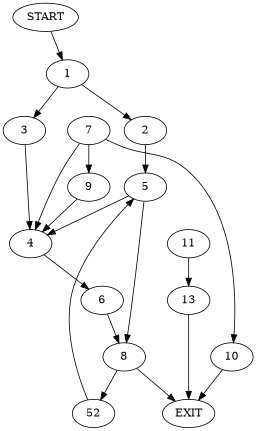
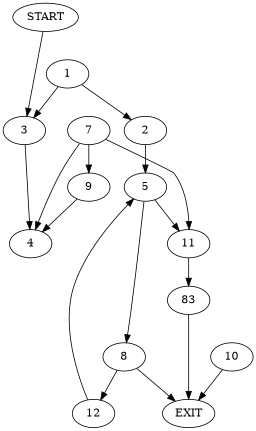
edge "START" -> "1": now "START" -> "3"
edge "7" -> "10": now "7" -> "11"
edge "5" -> "4": now "5" -> "11"
node "6": removed
node "13": label "13" -> "83"
node "52": label "52" -> "12"
